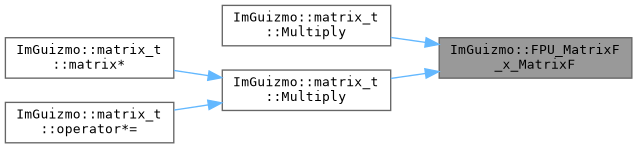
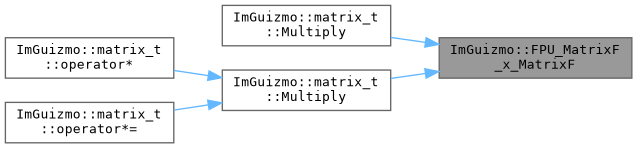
node "ImGuizmo::matrix_t ::matrix*": label "ImGuizmo::matrix_t ::matrix*" -> "ImGuizmo::matrix_t ::operator*"
